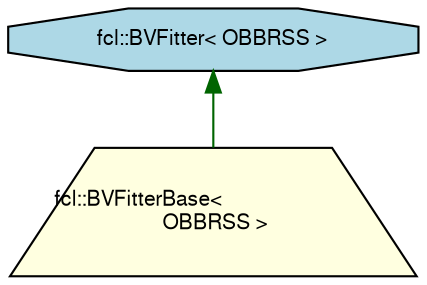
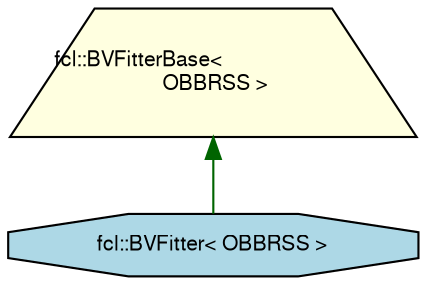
edge "fcl::BVFitterBase< OBBRSS >" -> "fcl::BVFitter< OBBRSS >": reversed
